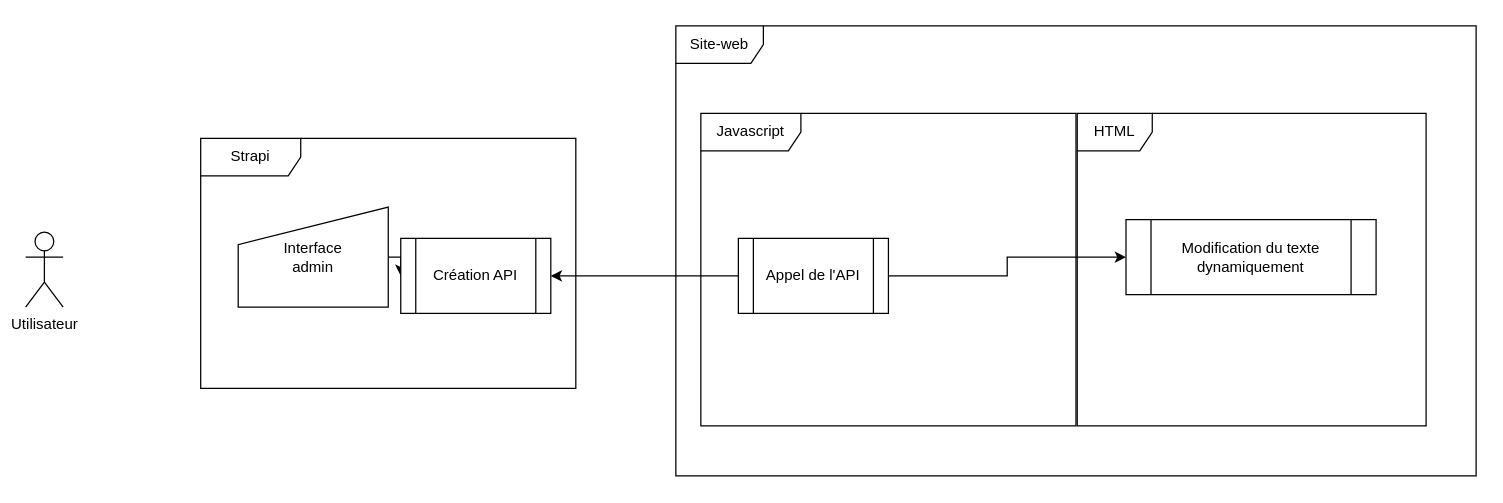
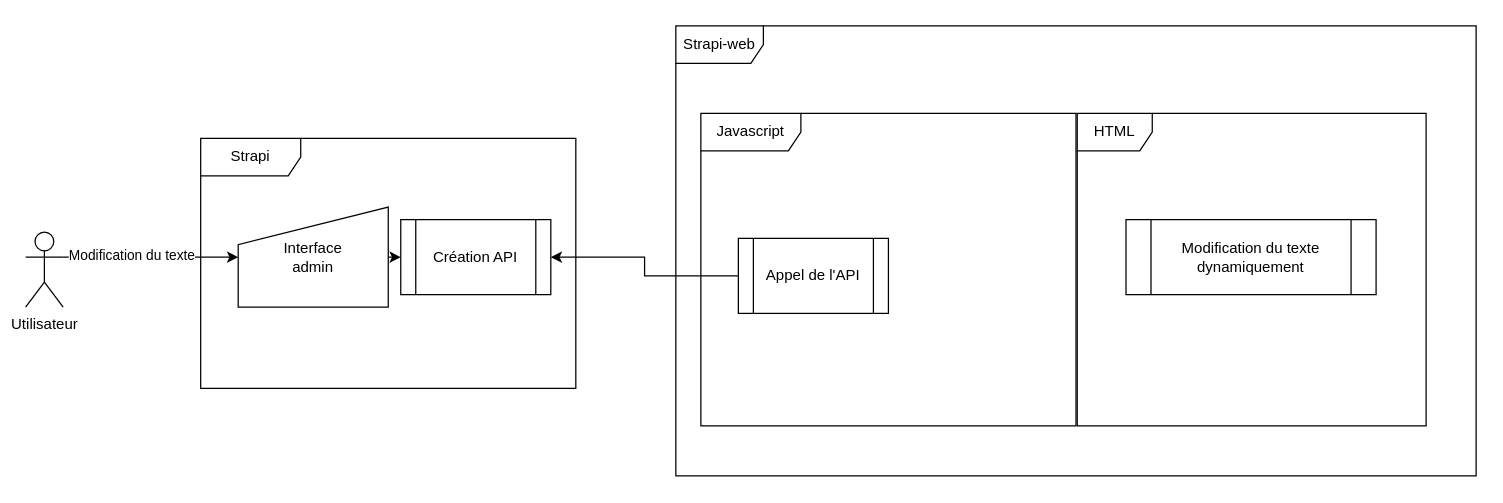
node "Site-web": label "Site-web" -> "Strapi-web"
edge "Utilisateur" -> "Interface admin": added, label "Modification du texte"
edge "Appel de l'API" -> "Modification du texte dynamiquement": removed
node "Création API": moved (476, 276) -> (476, 257)
